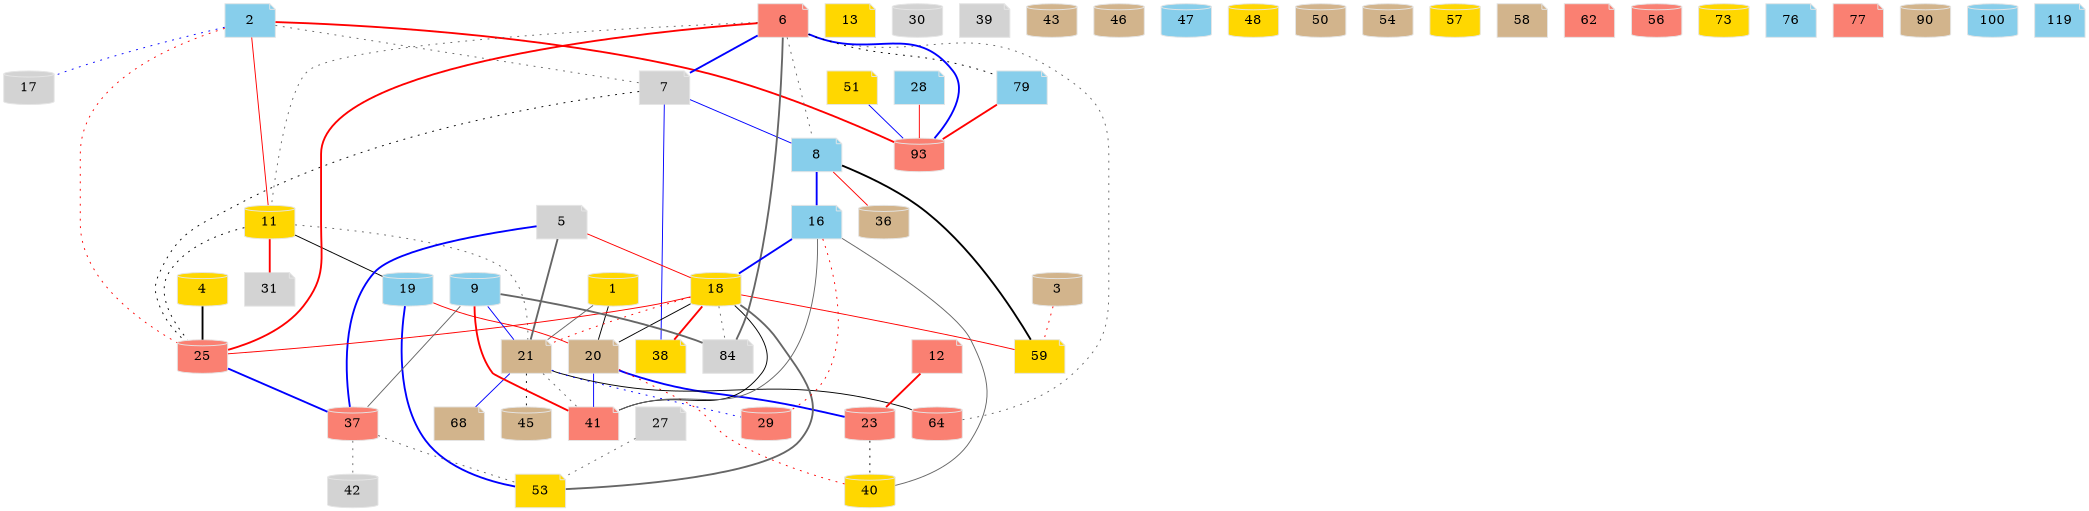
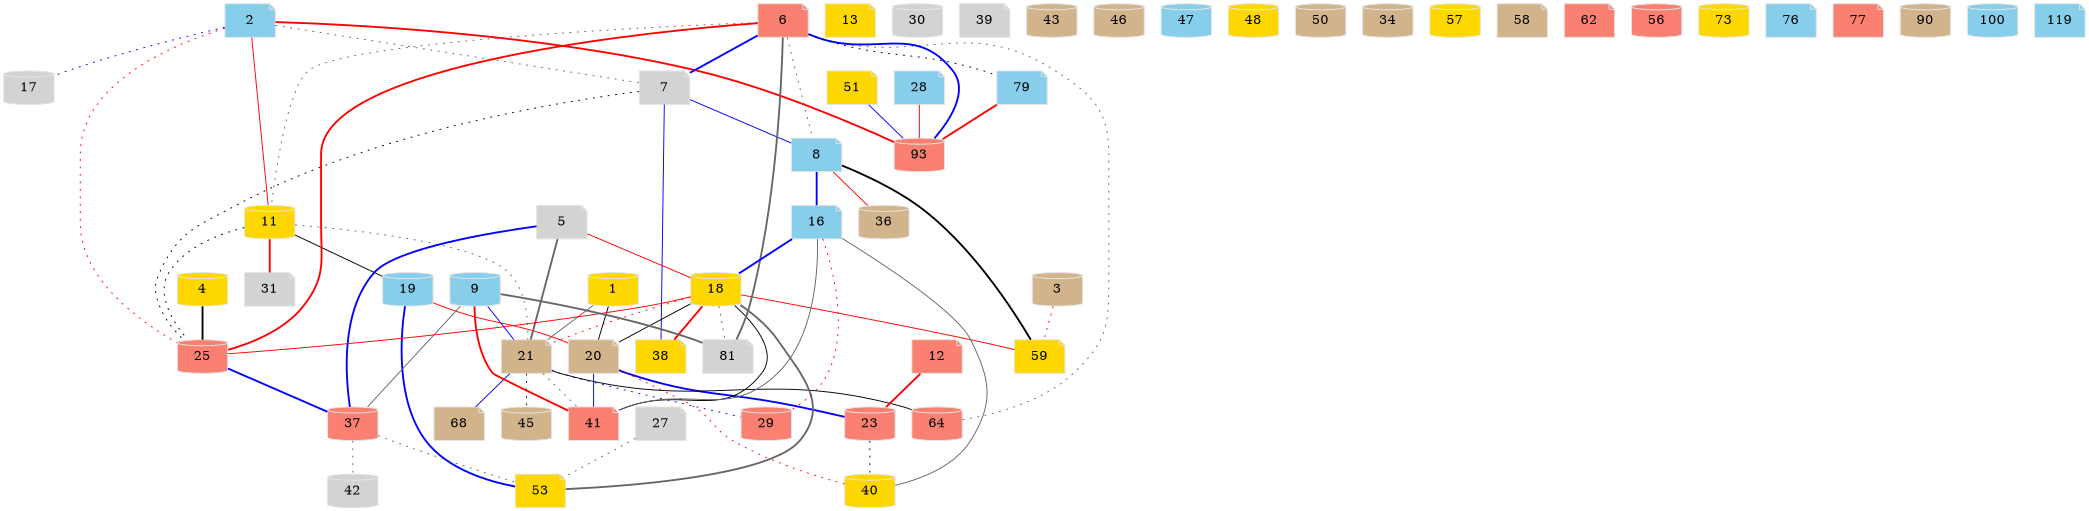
node "54": label "54" -> "34"
node "84": label "84" -> "81"
